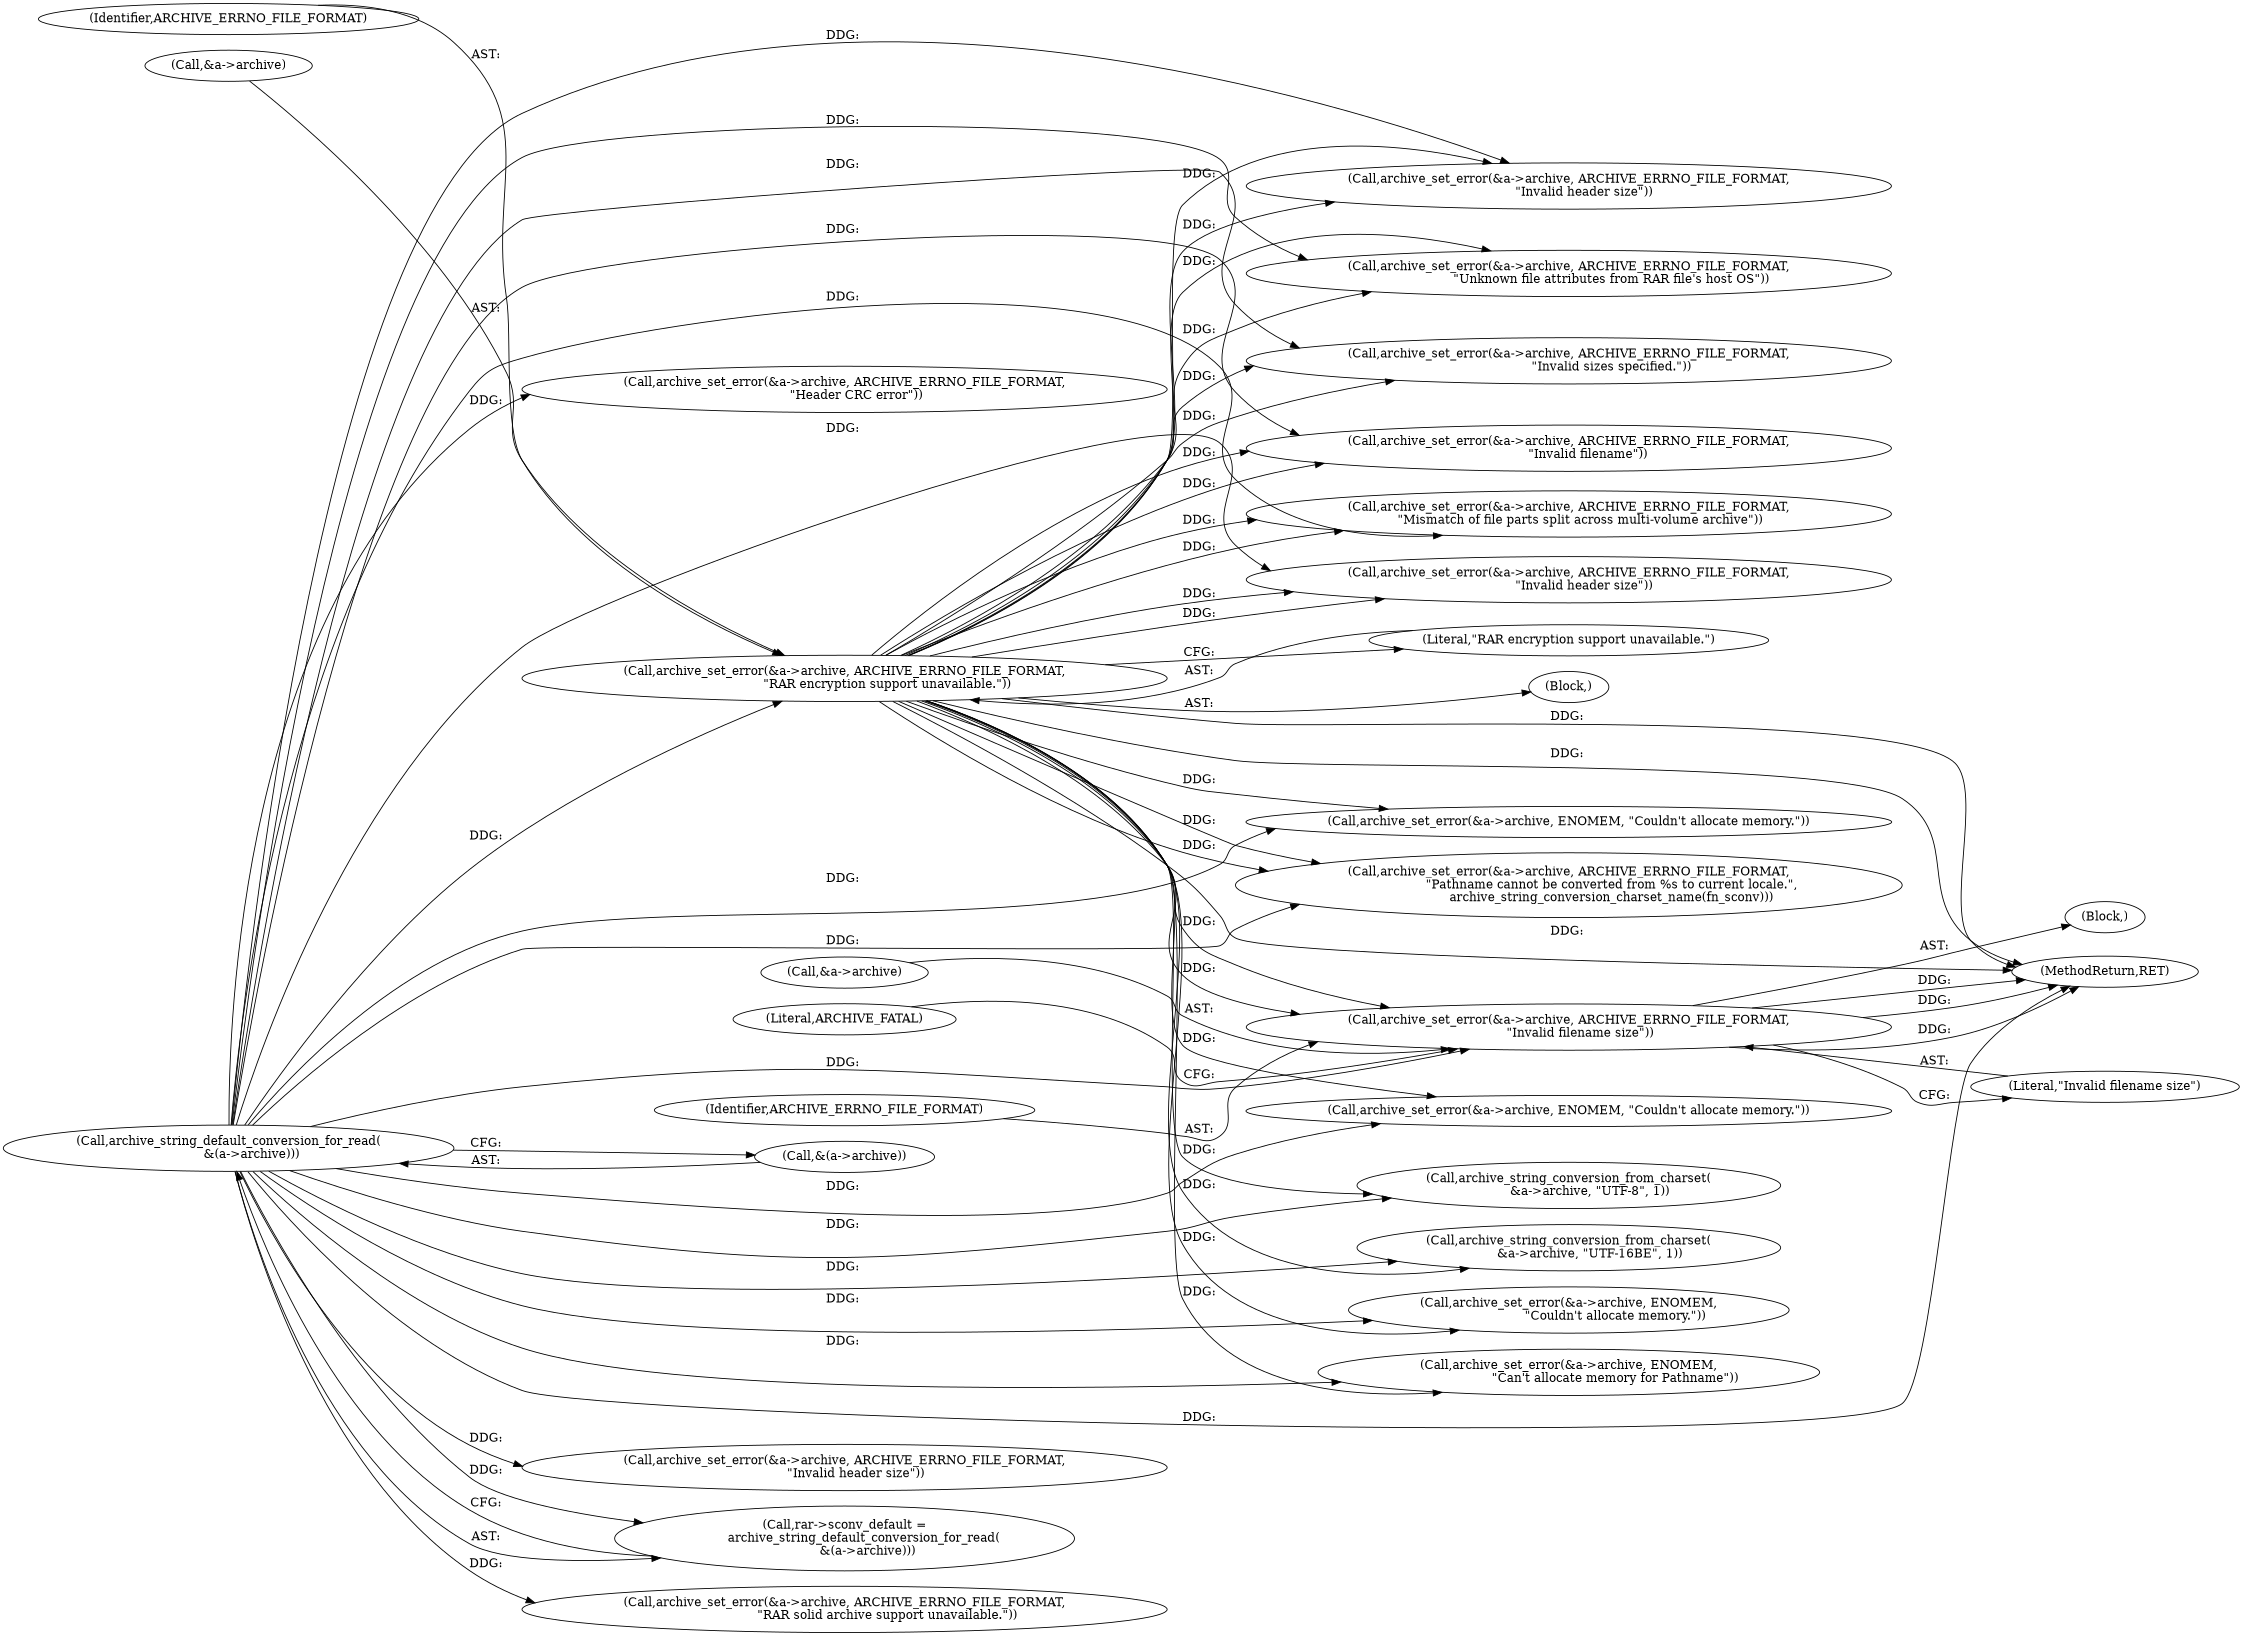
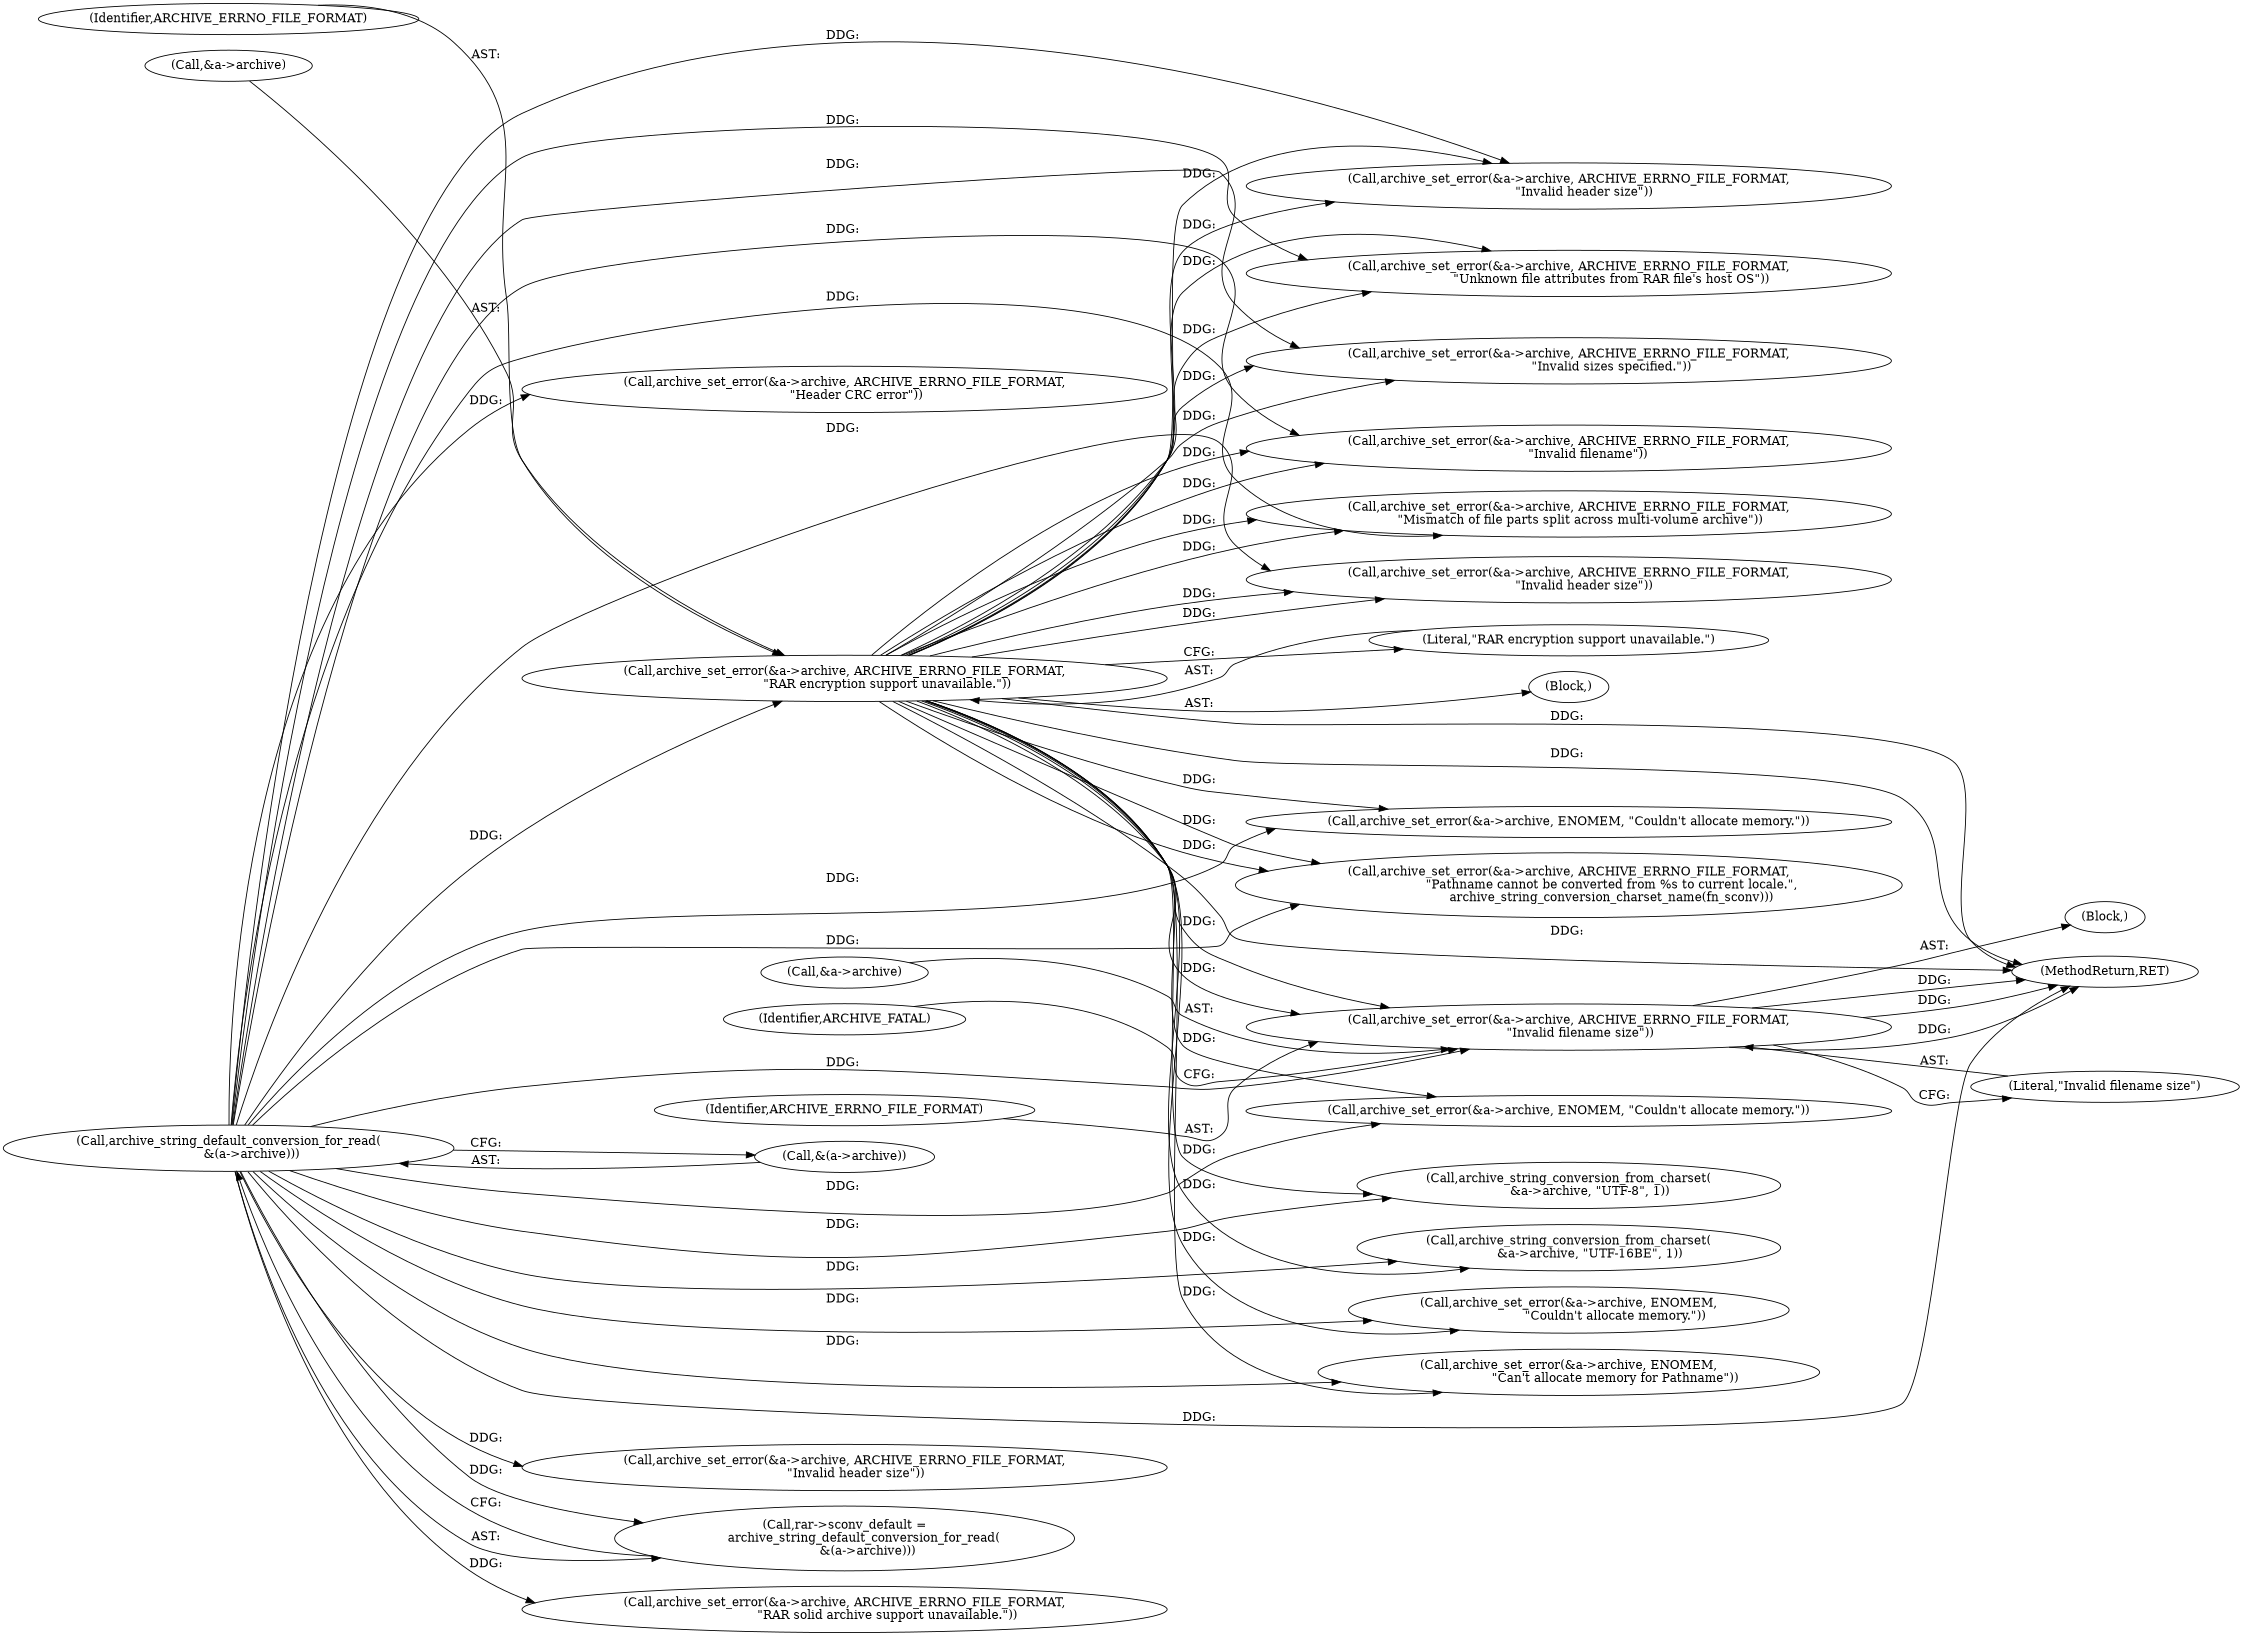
node "(Literal,ARCHIVE_FATAL)": label "(Literal,ARCHIVE_FATAL)" -> "(Identifier,ARCHIVE_FATAL)"
